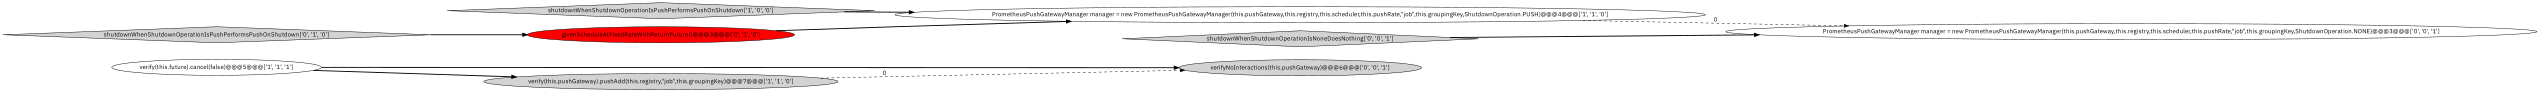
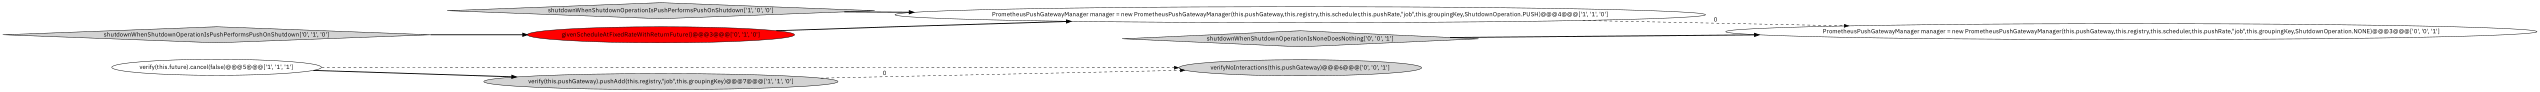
edge "verify(this.future).cancel(false)@@@5@@@['1', '1', '1']" -> "verifyNoInteractions(this.pushGateway)@@@6@@@['0', '0', '1']": style bold -> dashed
